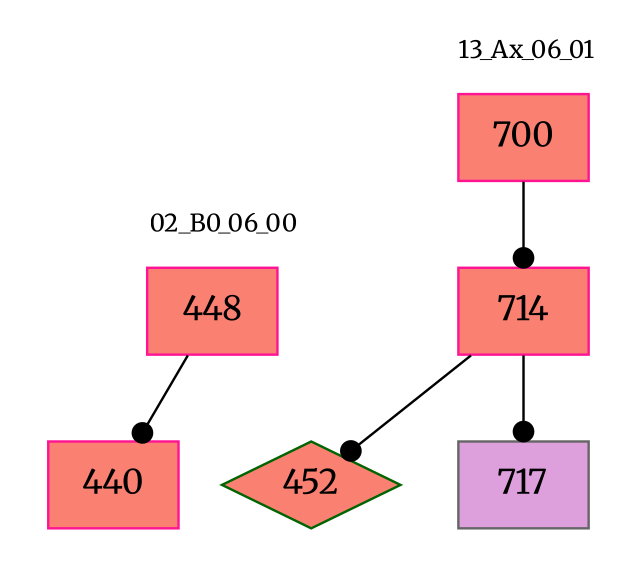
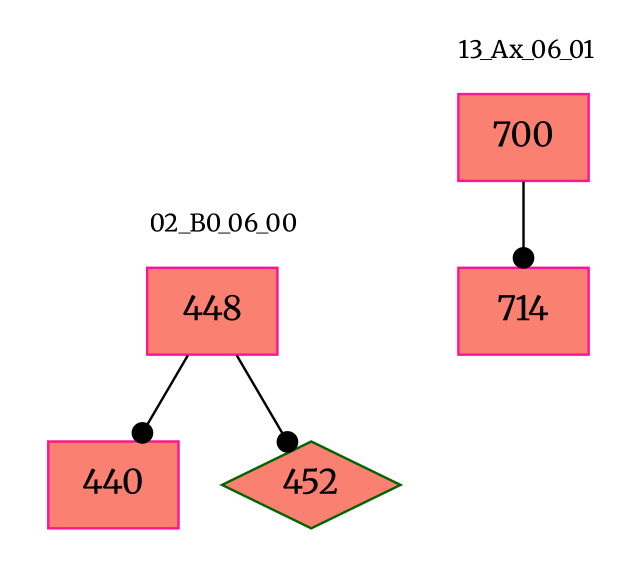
edge "714" -> "452": now "448" -> "452"
node "717": removed
